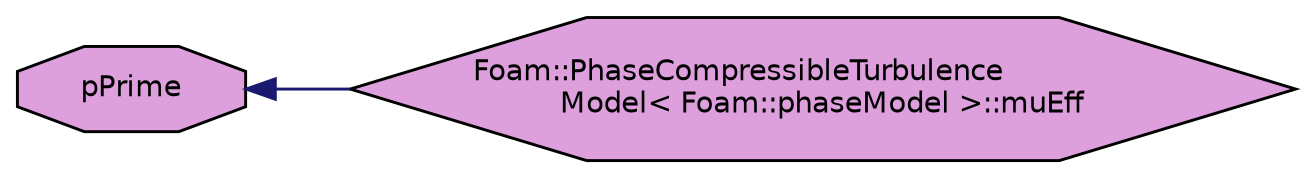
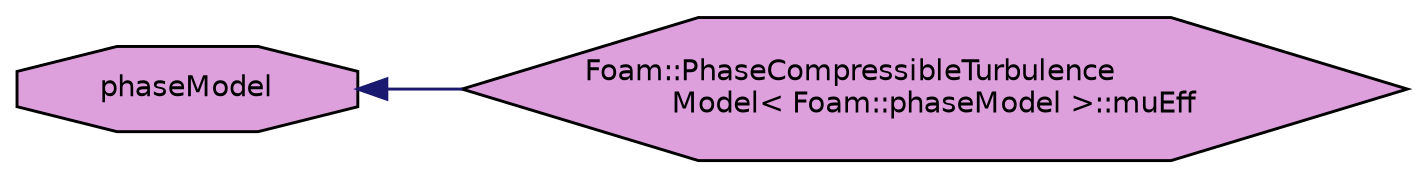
node "pPrime": label "pPrime" -> "phaseModel"
